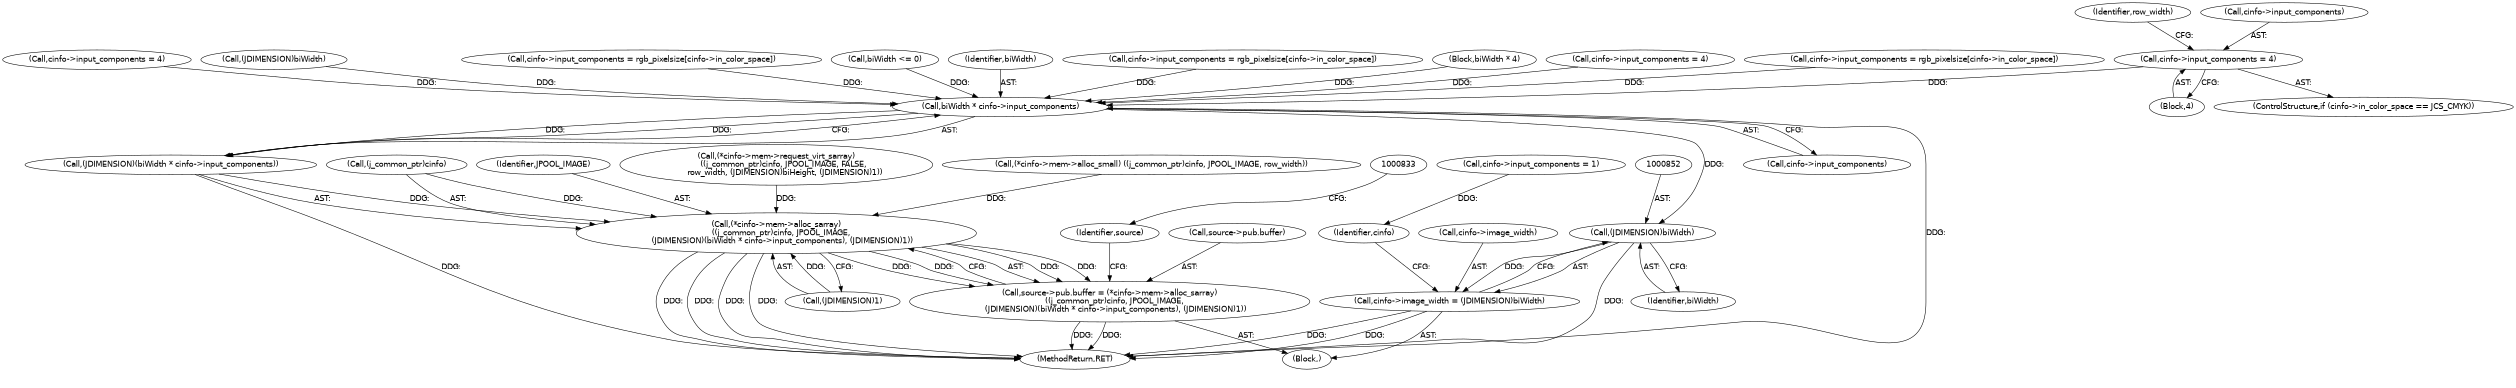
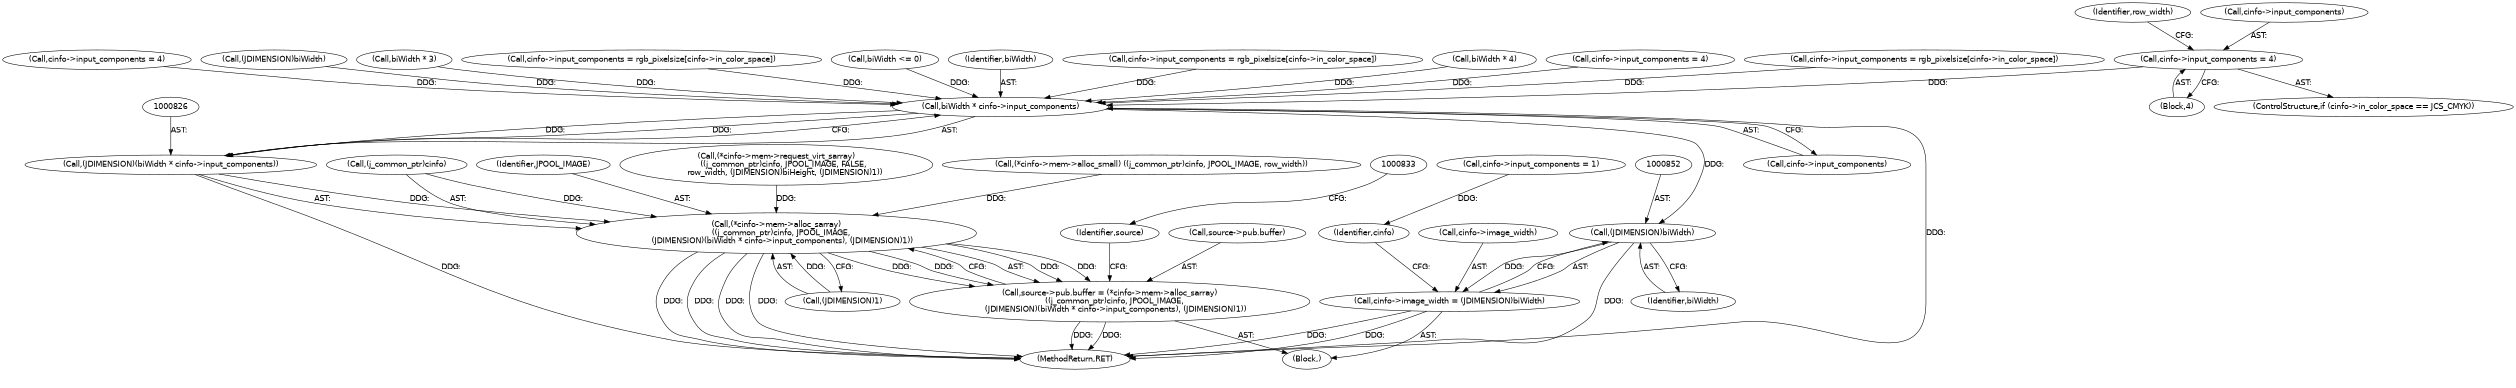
node "(Call,biWidth * 3)": added
node "(Block,biWidth * 4)": label "(Block,biWidth * 4)" -> "(Call,biWidth * 4)"
node "1000826": added
